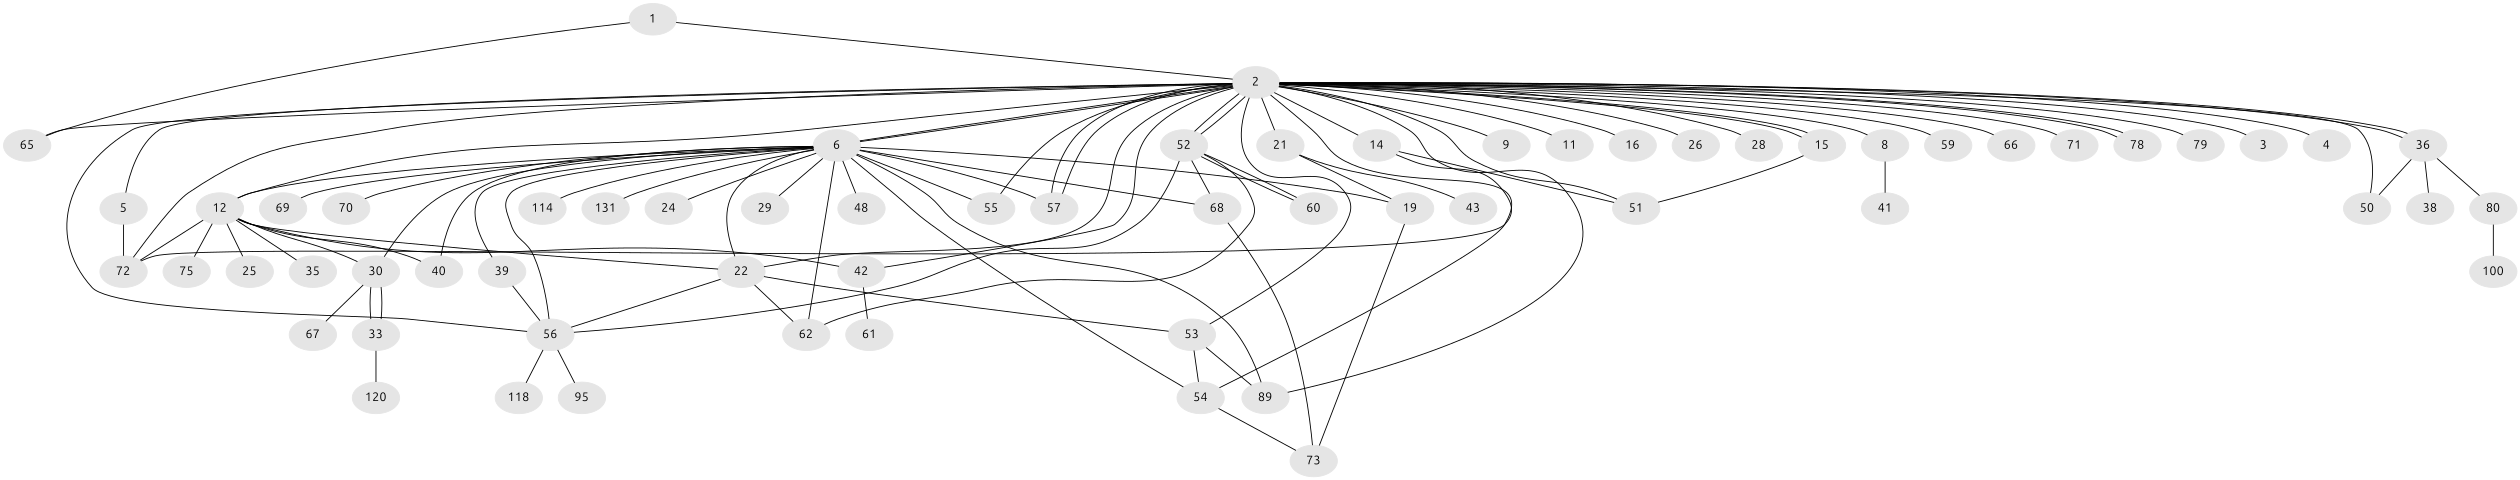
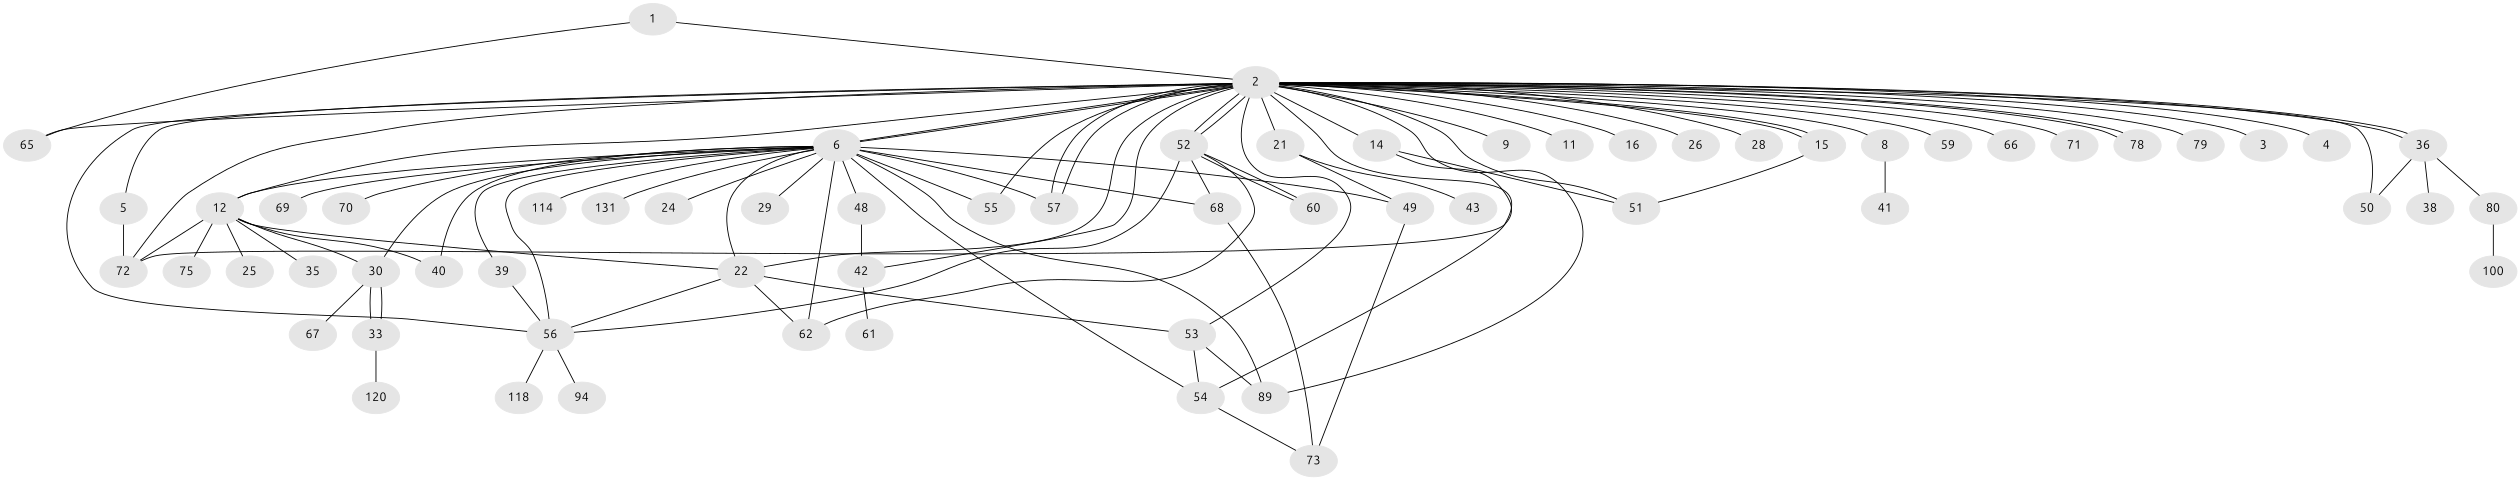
node "19": label "19" -> "49"
edge "12" -- "42": now "48" -- "42"
node "95": label "95" -> "94"
